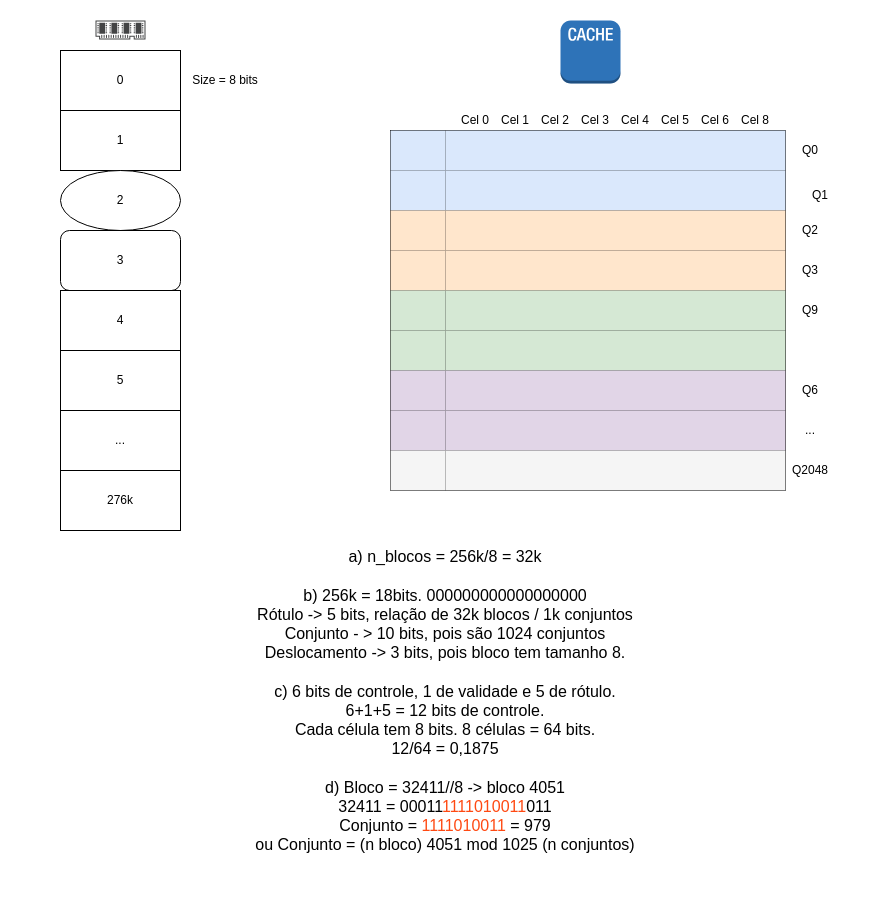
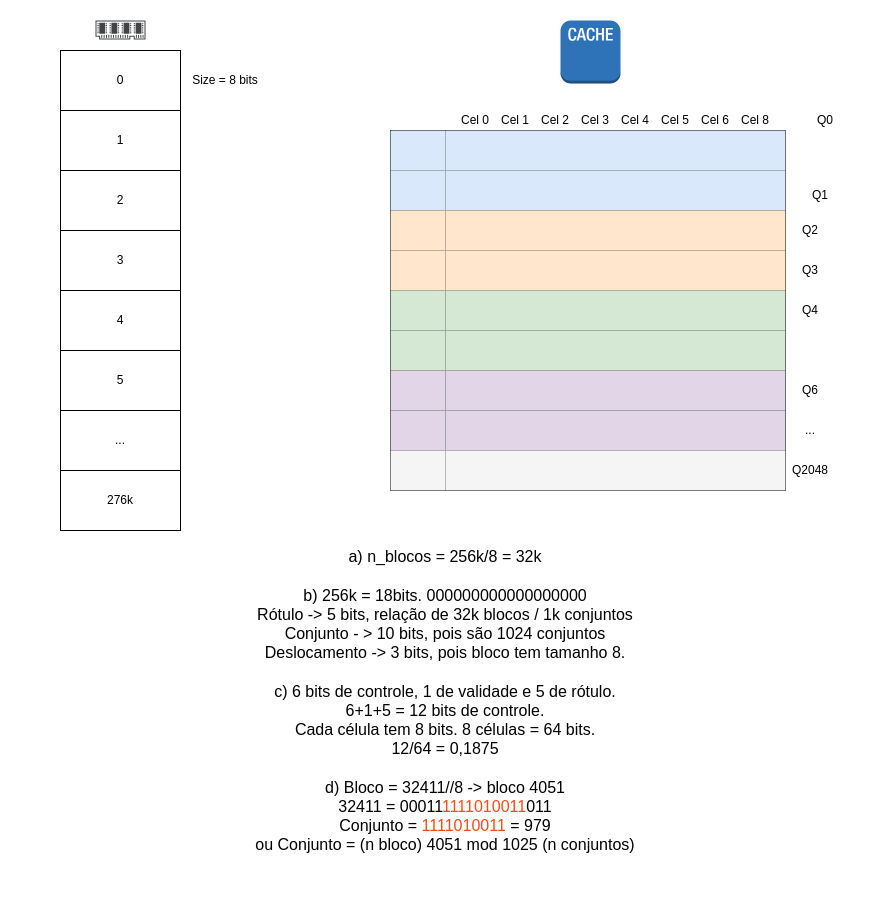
node "Q0": moved (811, 151) -> (826, 121)
node "2": shape ellipse -> rectangle
node "3": shape rounded rectangle -> rectangle
node "Q9": label "Q9" -> "Q4"
